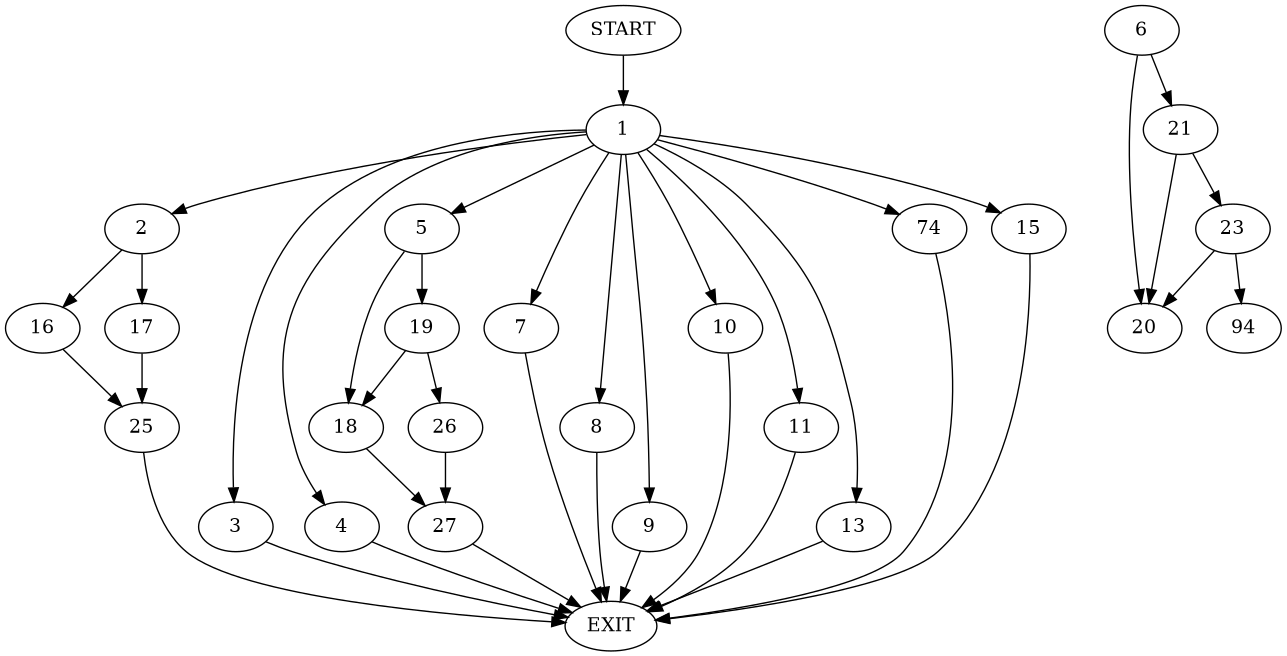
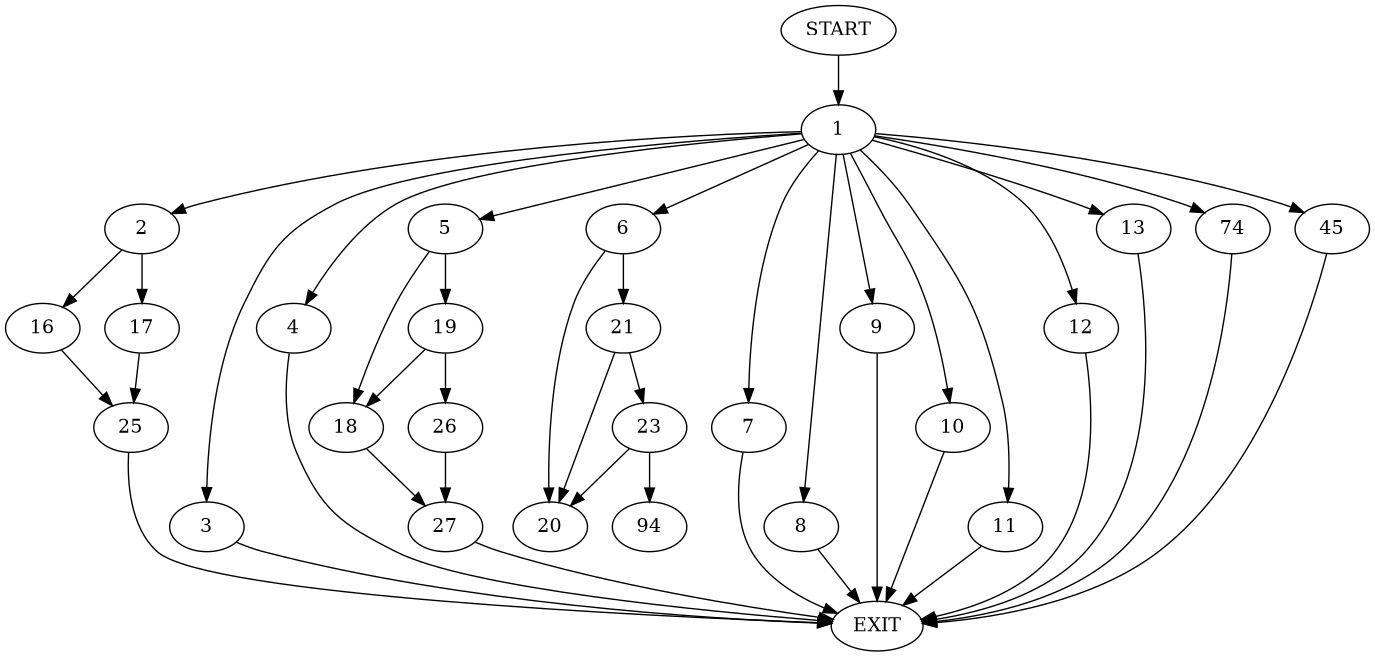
edge "1" -> "6": added
node "15": label "15" -> "45"
node "12": added
